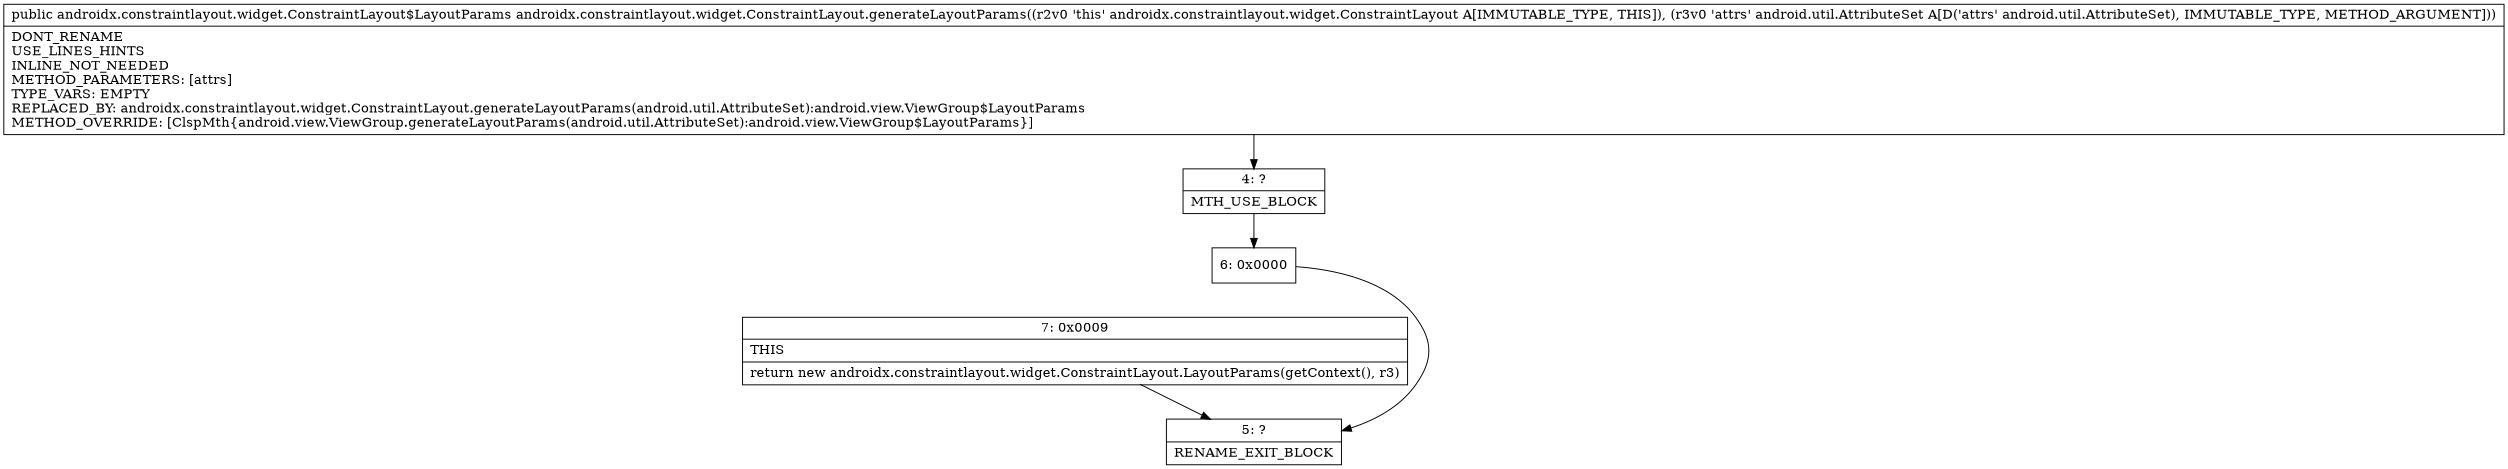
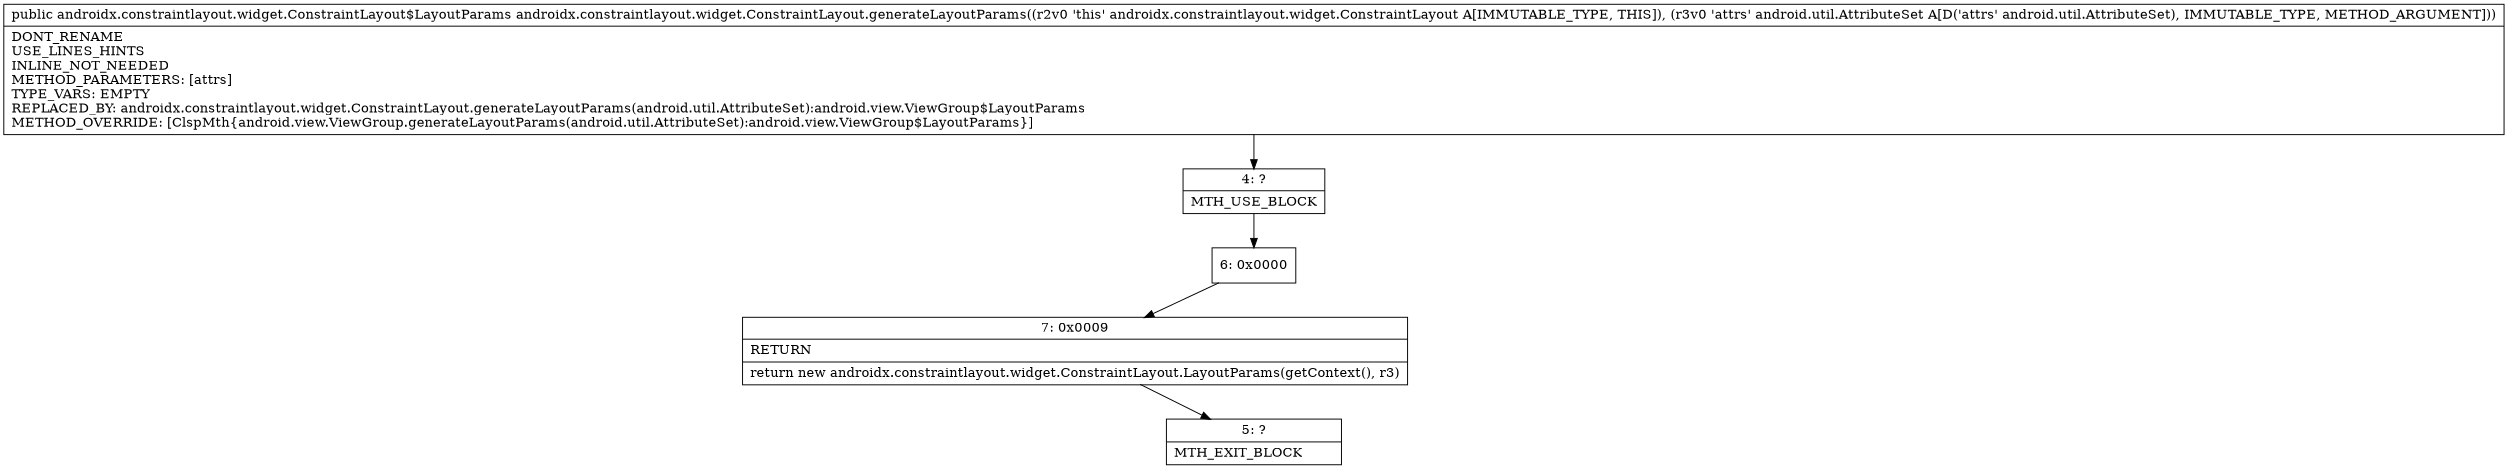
edge "6: 0x0000" -> "5: ?": now "6: 0x0000" -> "7: 0x0009"
node "7: 0x0009": text "THIS" -> "RETURN"
node "5: ?": text "RENAME_EXIT_BLOCK" -> "MTH_EXIT_BLOCK"
